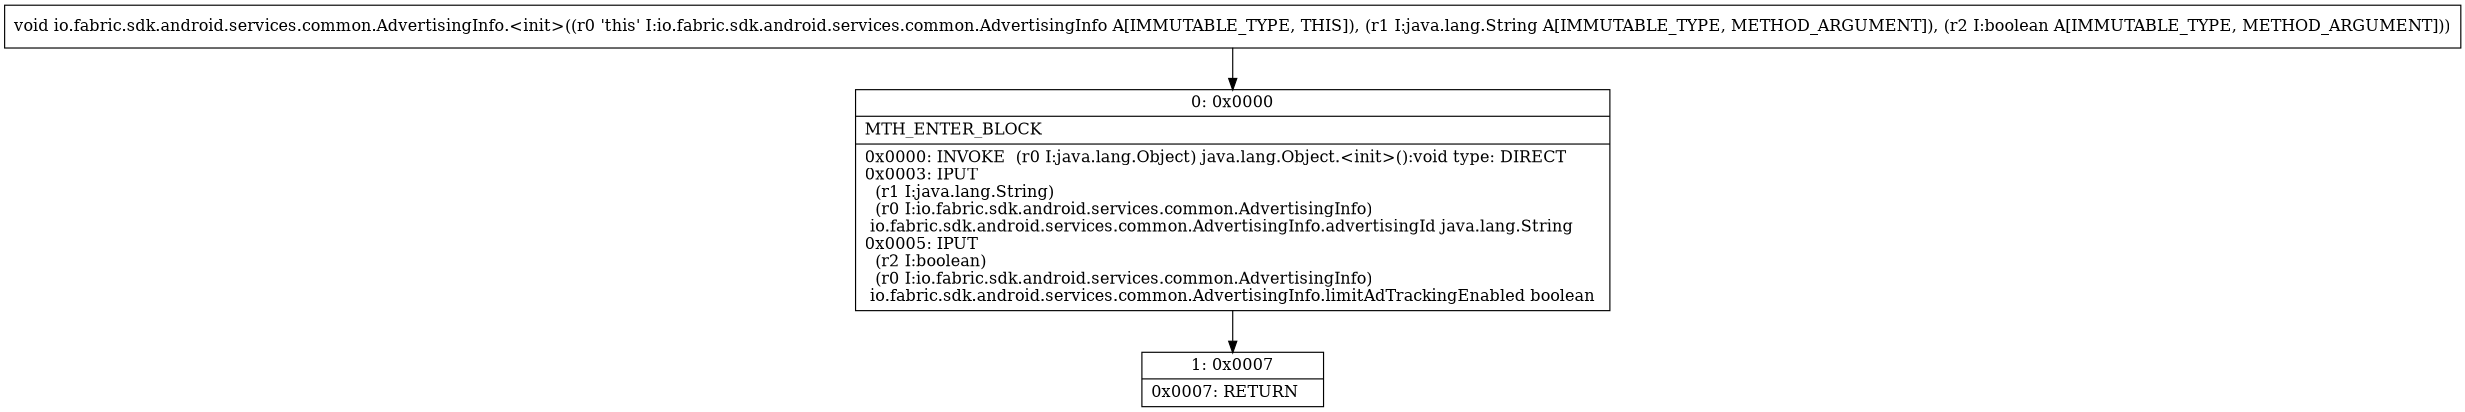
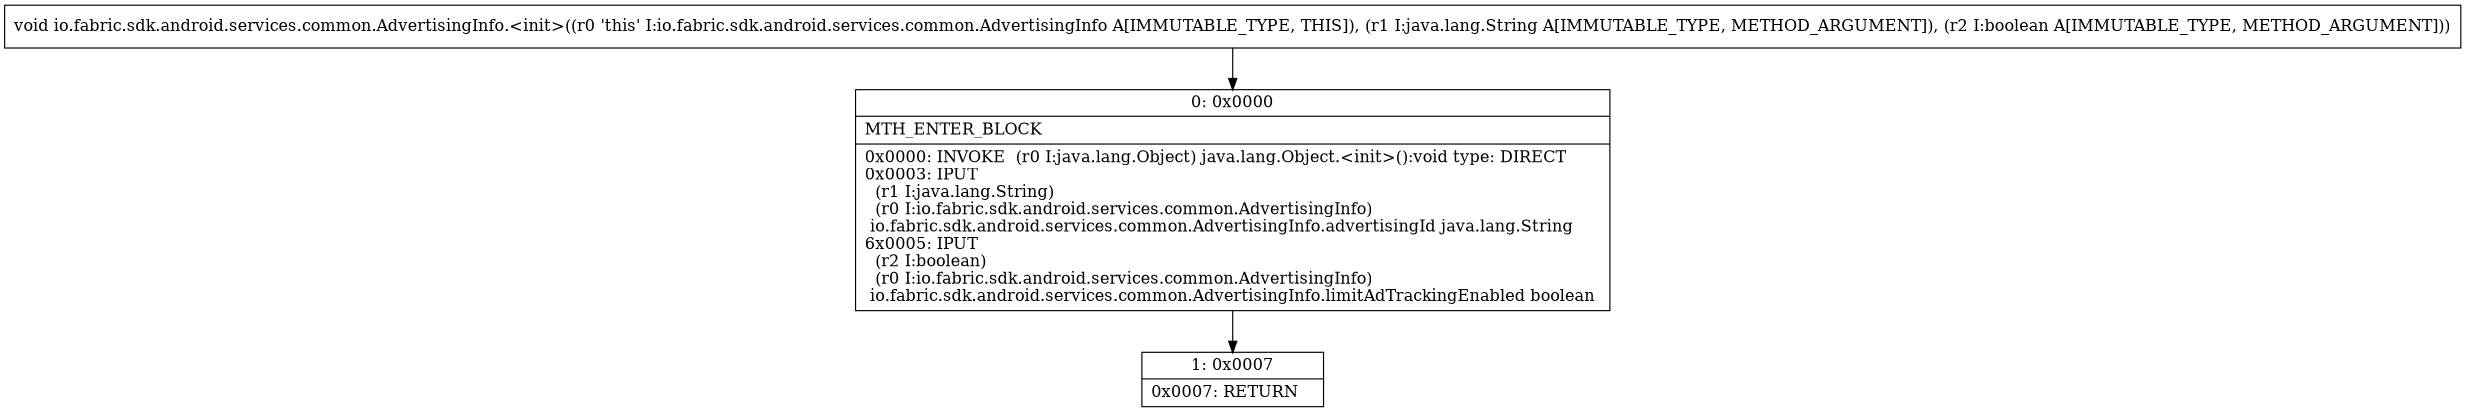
node "0: 0x0000": text "0x0005: IPUT" -> "6x0005: IPUT"
